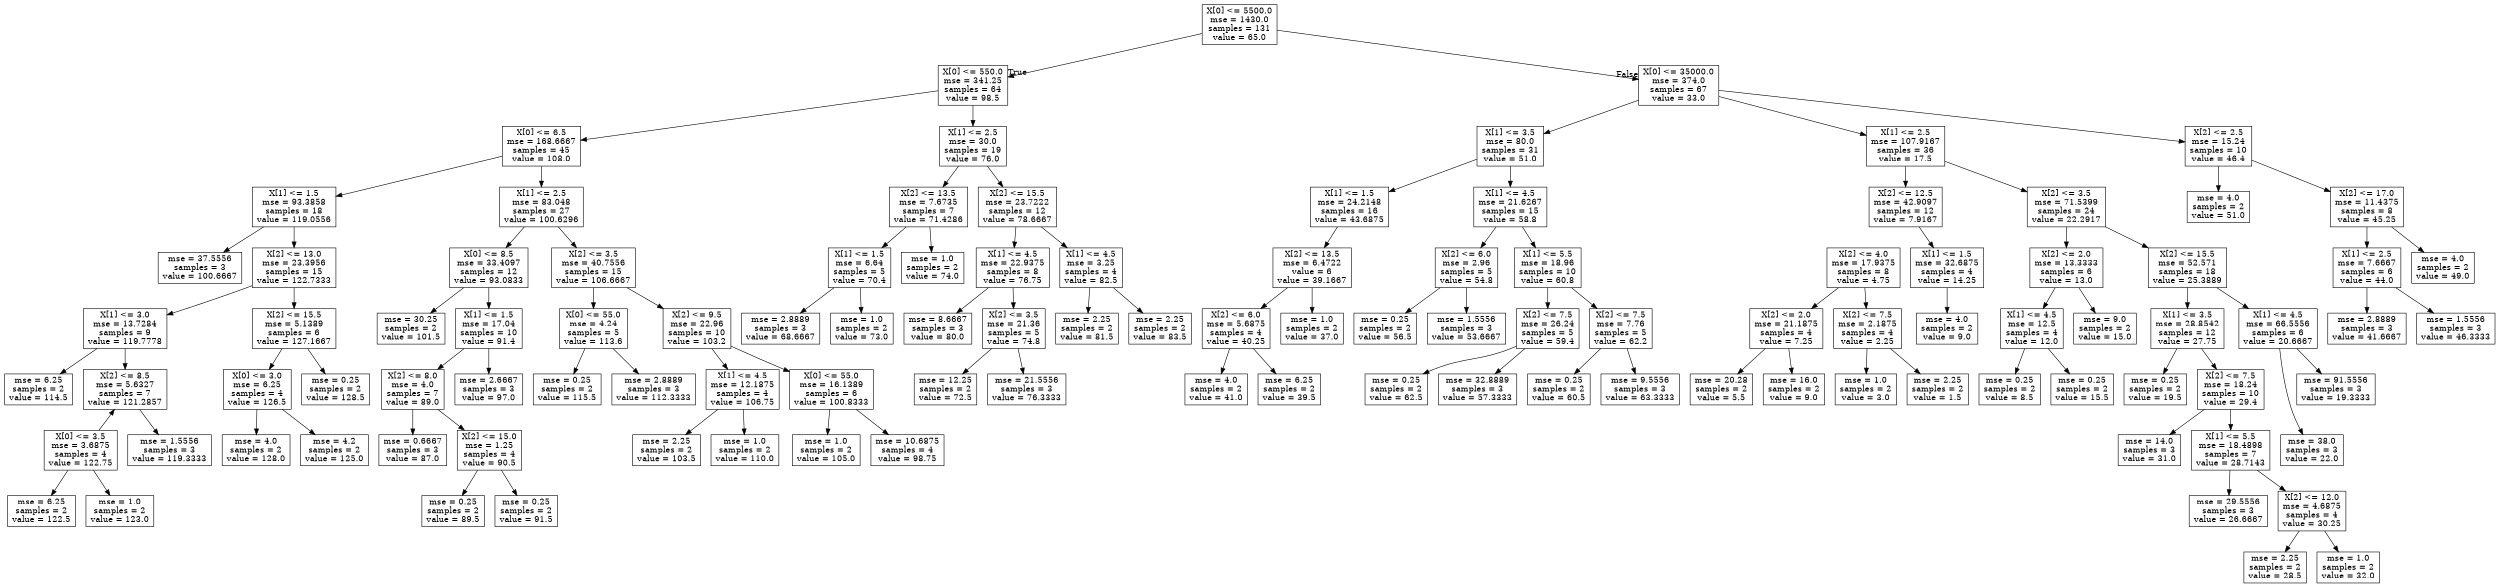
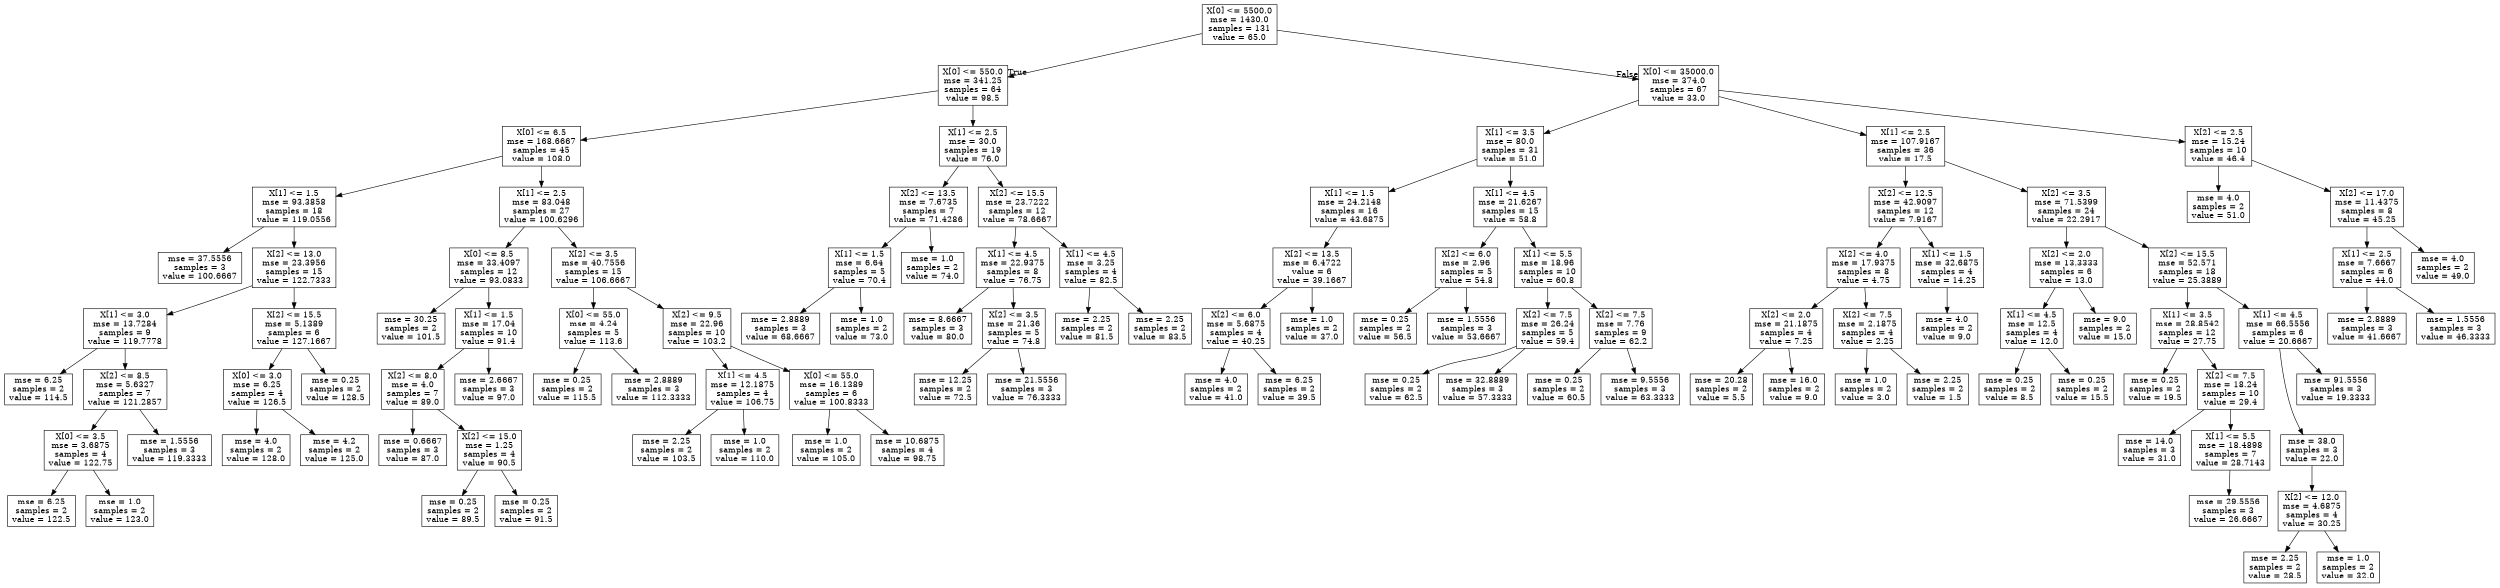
edge "X[2] <= 12.5 mse = 42.9097 samples = 12 value = 7.9167" -> "X[2] <= 4.0 mse = 17.9375 samples = 8 value = 4.75": added
node "X[2] <= 7.5 mse = 7.76 samples = 5 value = 62.2": label "X[2] <= 7.5 mse = 7.76 samples = 5 value = 62.2" -> "X[2] <= 7.5 mse = 7.76 samples = 9 value = 62.2"
edge "X[0] <= 3.5 mse = 3.6875 samples = 4 value = 122.75" -> "X[2] <= 8.5 mse = 5.6327 samples = 7 value = 121.2857": reversed
edge "X[1] <= 5.5 mse = 18.4898 samples = 7 value = 28.7143" -> "X[2] <= 12.0 mse = 4.6875 samples = 4 value = 30.25": now "mse = 38.0 samples = 3 value = 22.0" -> "X[2] <= 12.0 mse = 4.6875 samples = 4 value = 30.25"
